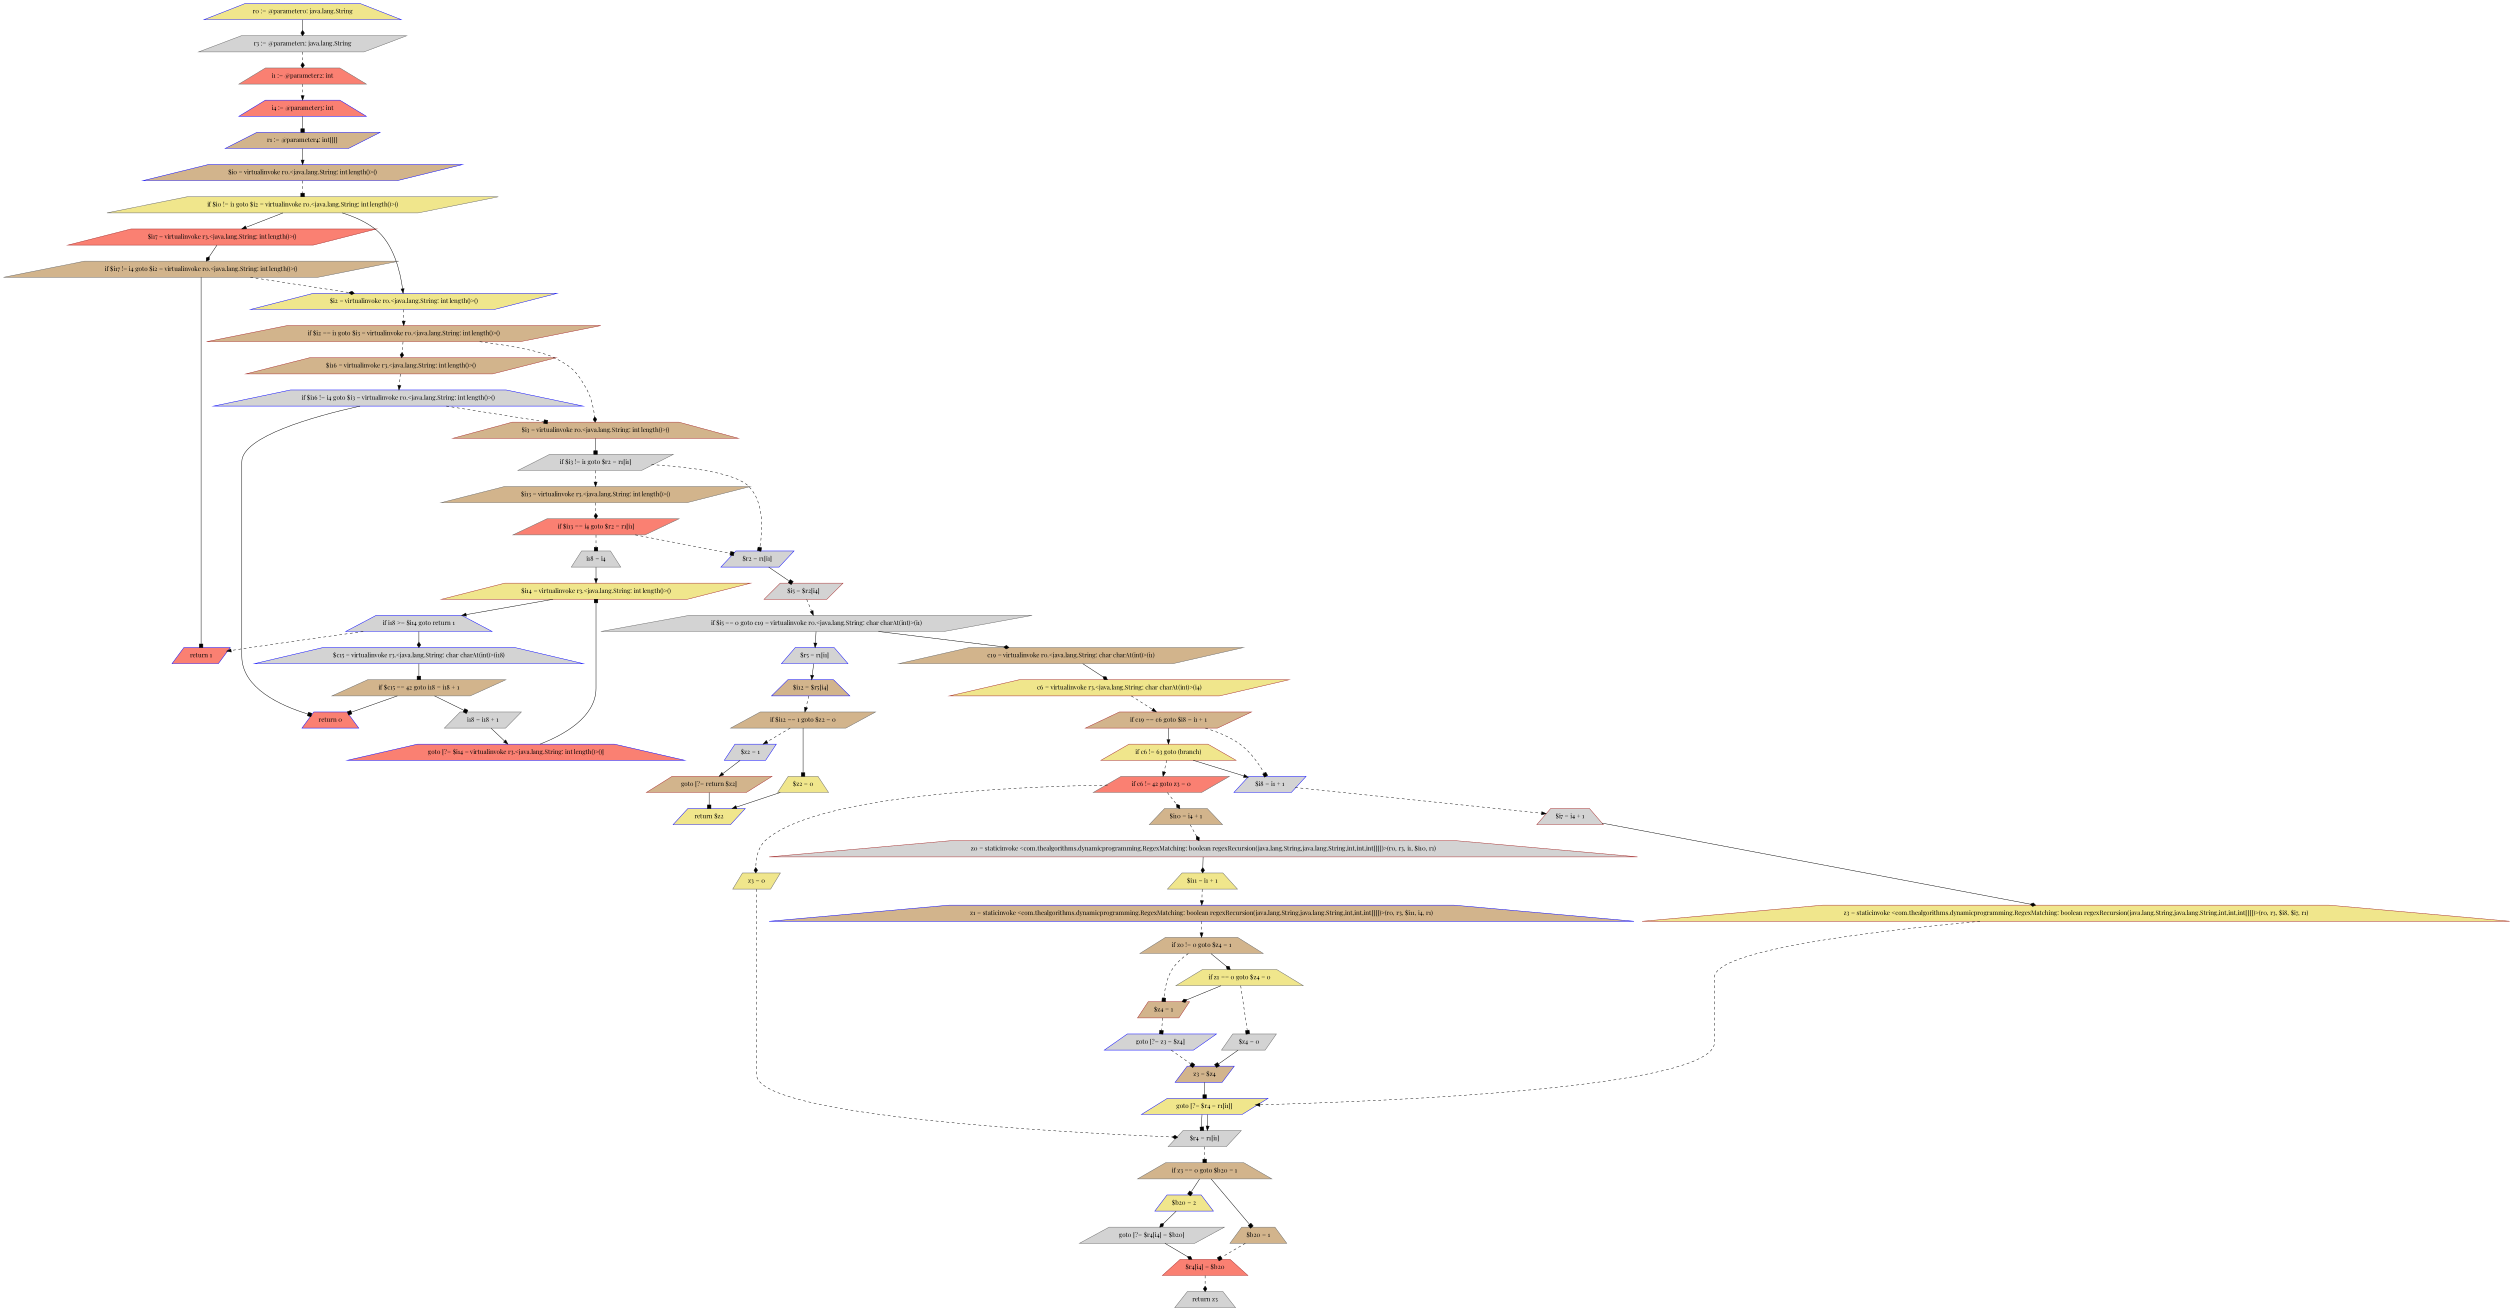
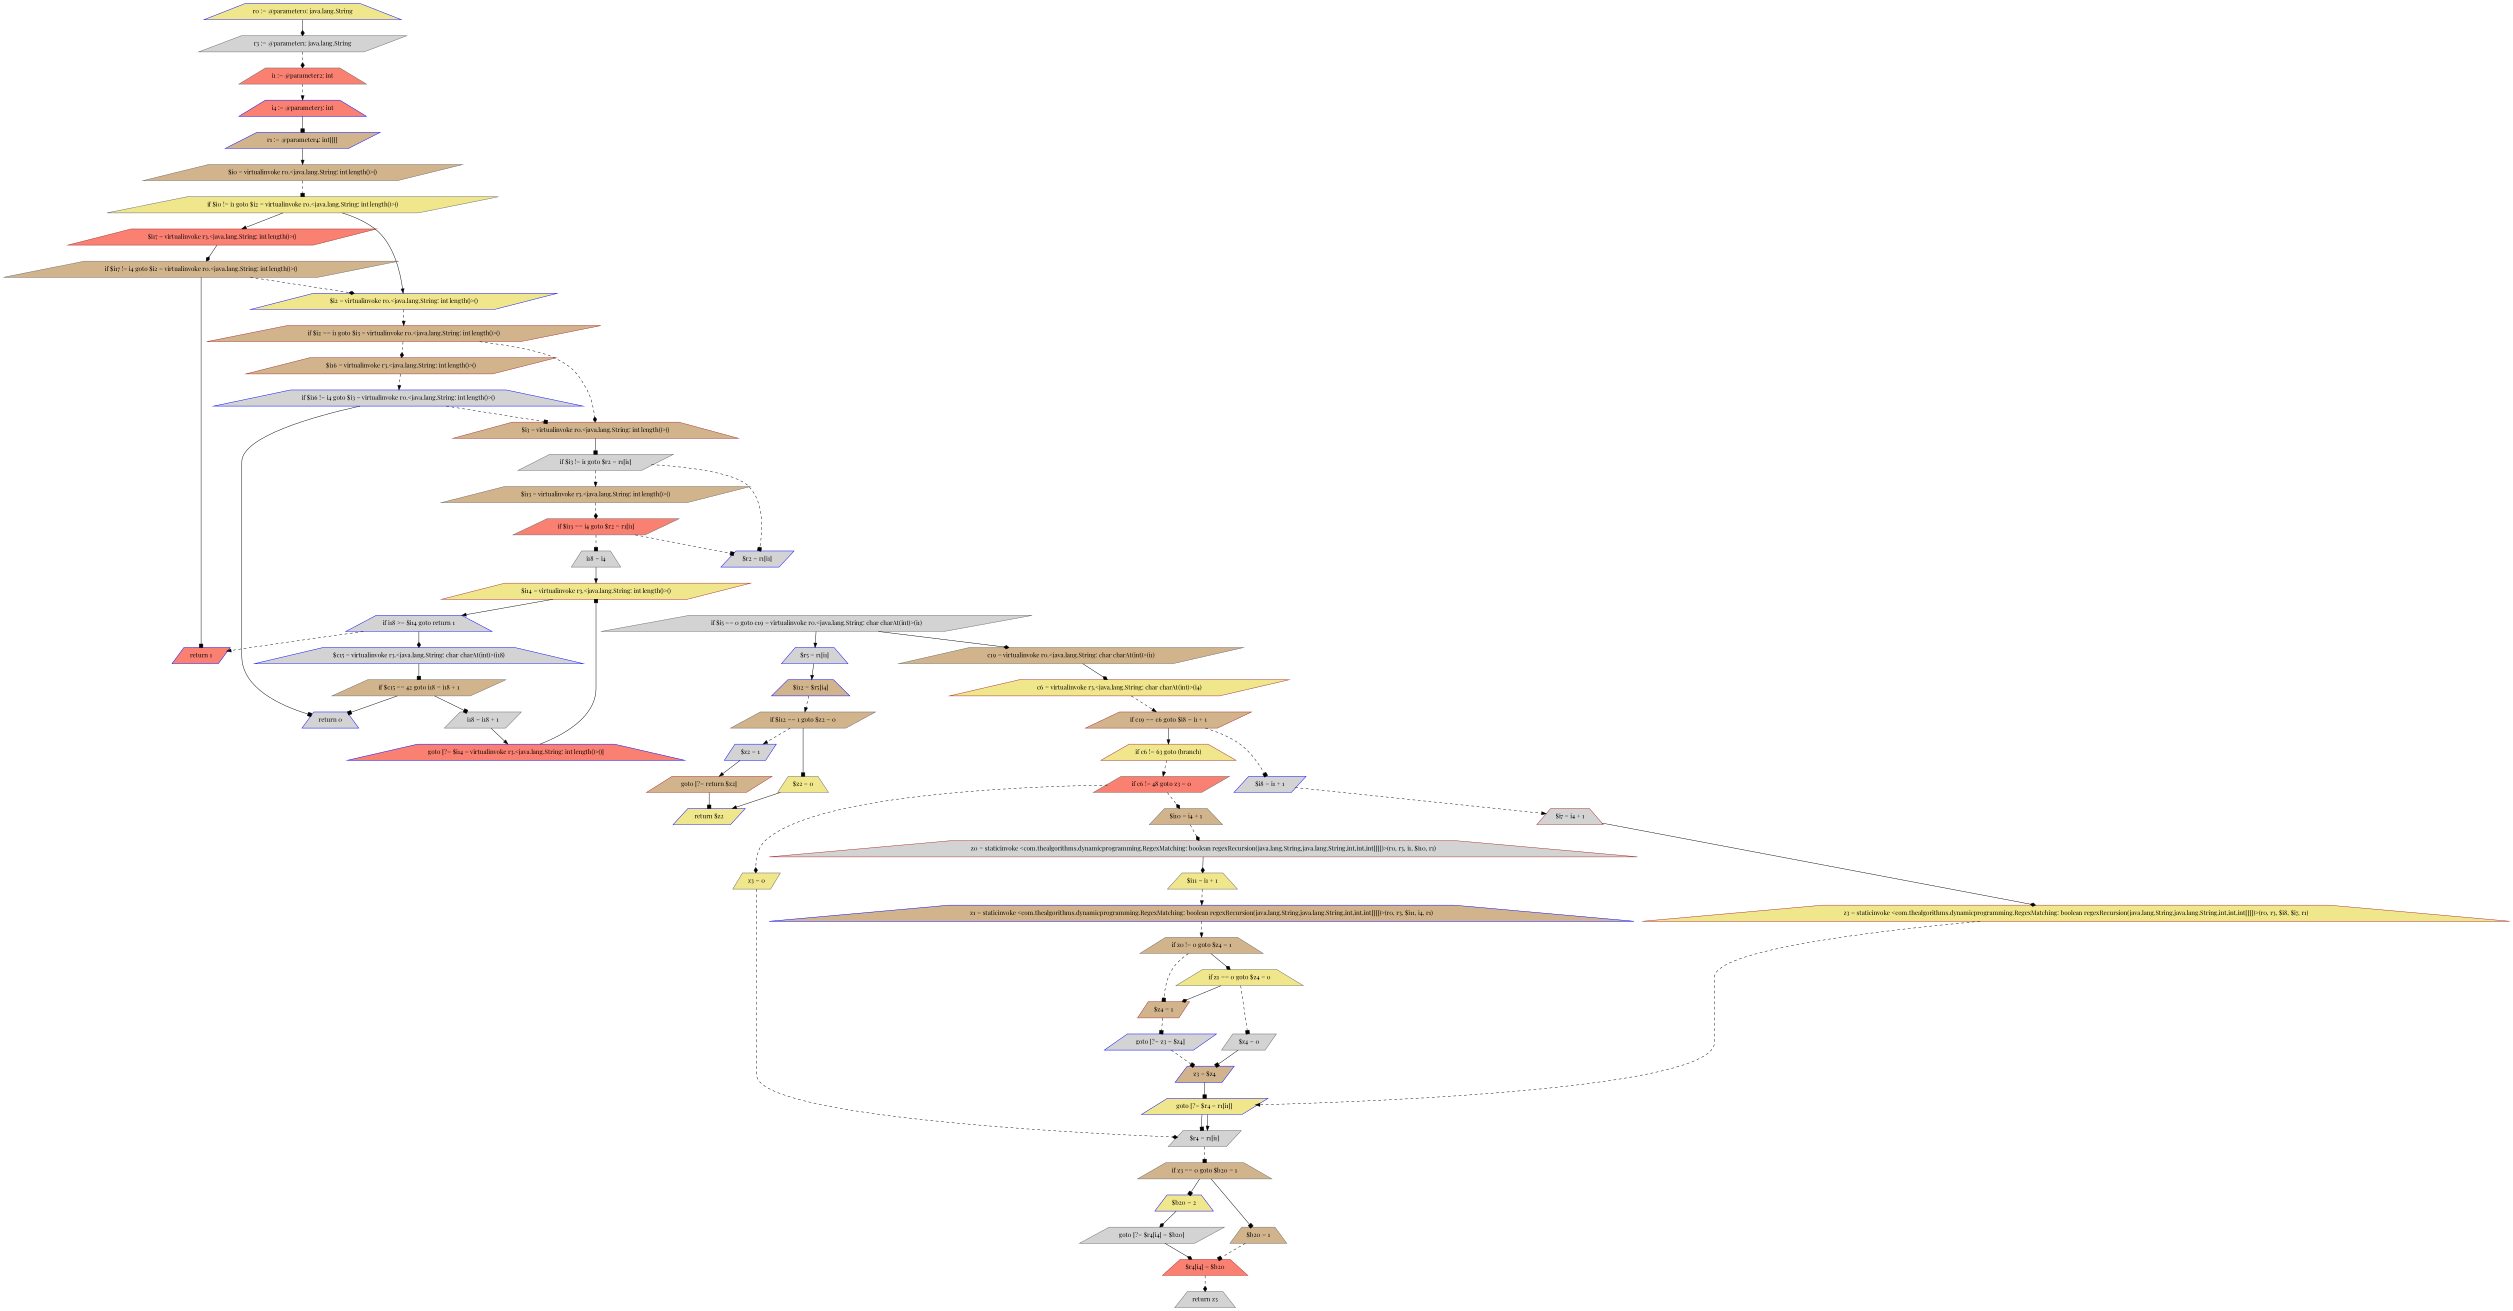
node "$i0 = virtualinvoke r0.<java.lang.String: int length()>()": color blue -> gray40
node "$i5 = $r2[i4]": removed
node "return 0": fillcolor salmon -> lightgrey
edge "if c6 != 63 goto (branch)" -> "$i8 = i1 + 1": removed
node "if c6 != 42 goto z3 = 0": label "if c6 != 42 goto z3 = 0" -> "if c6 != 48 goto z3 = 0"
